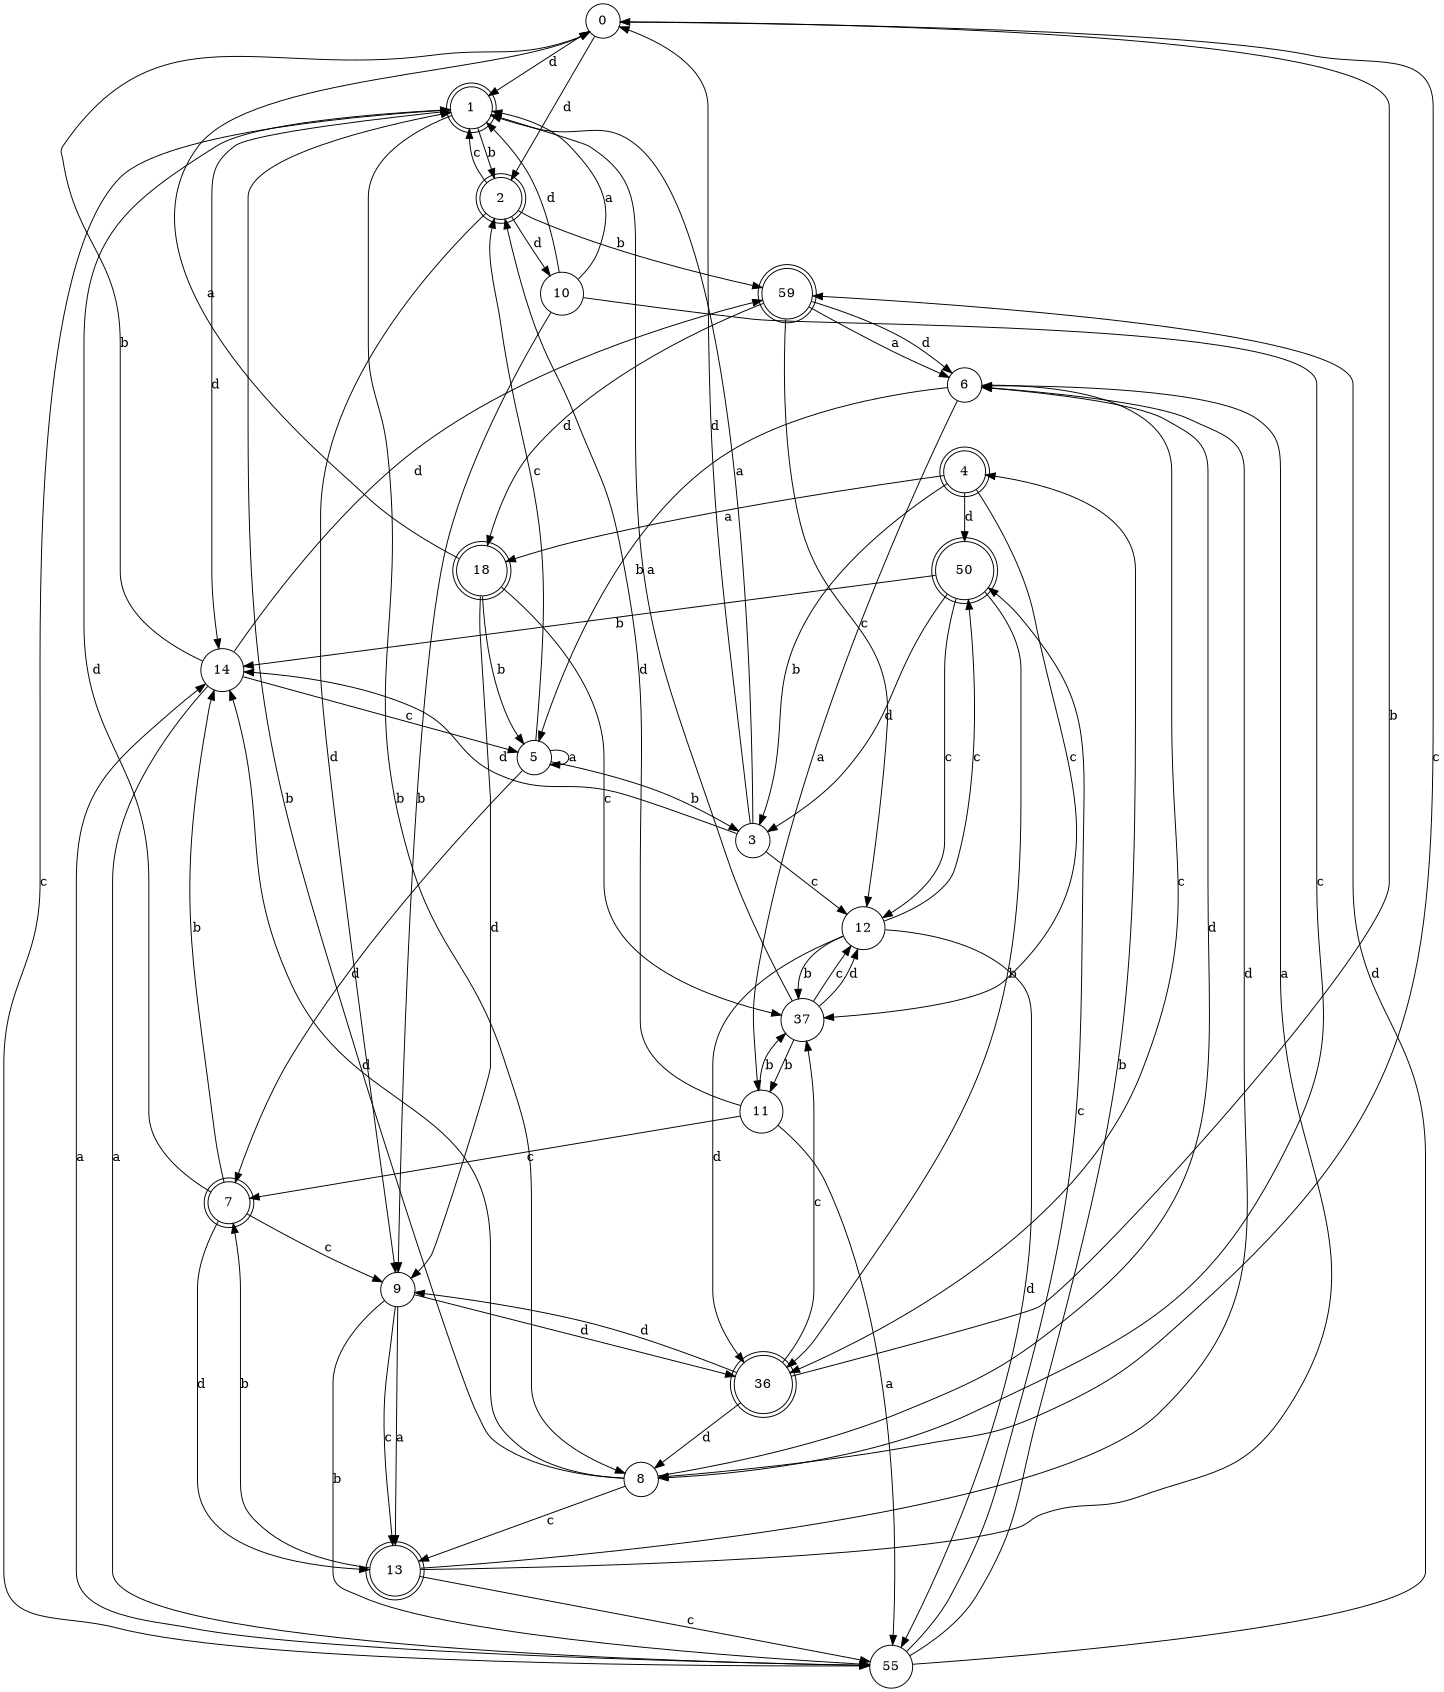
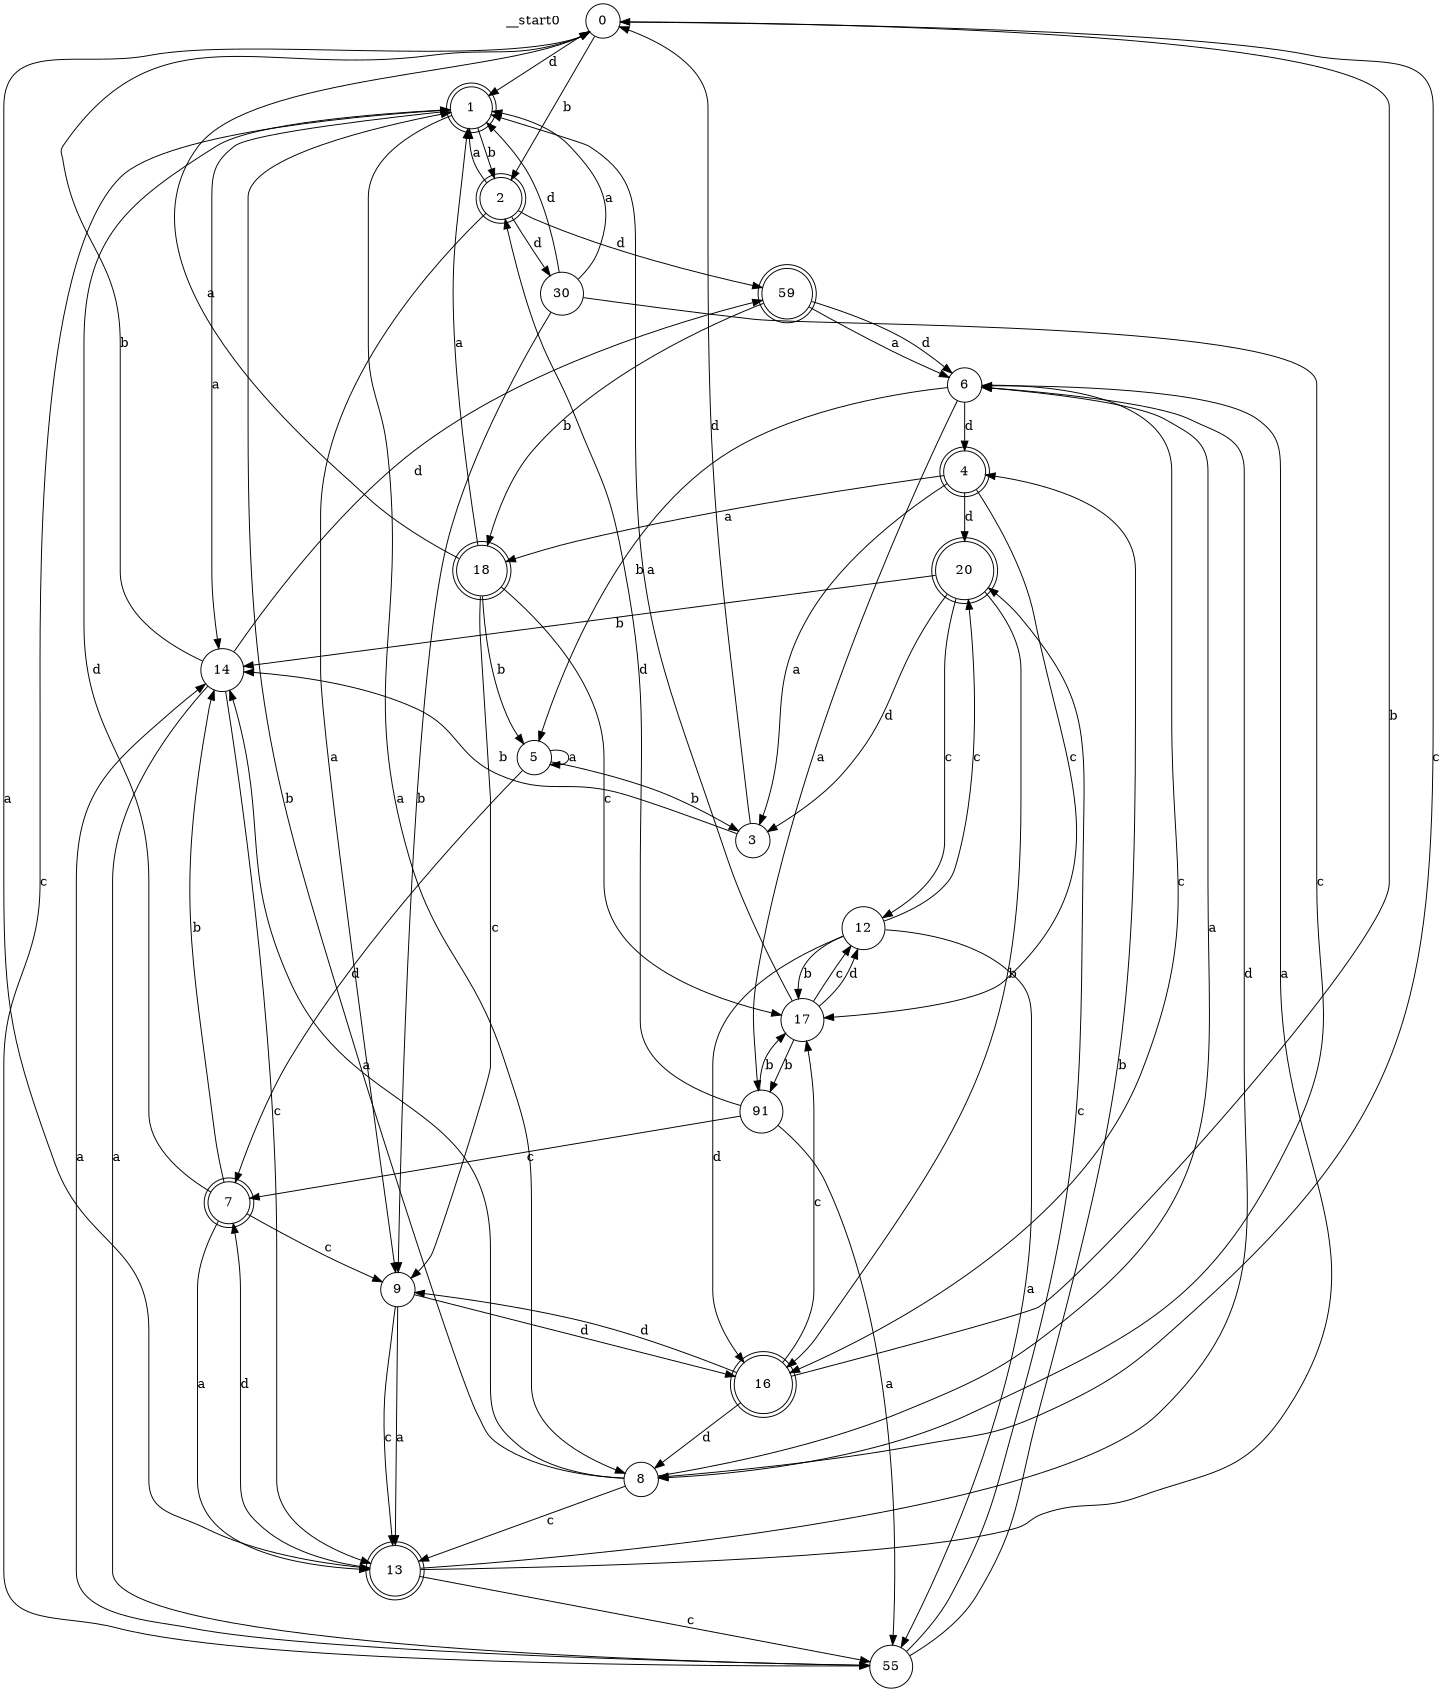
node "__start0": added
edge "0" -> "2": label "d" -> "b"
edge "2" -> "1": label "c" -> "a"
edge "2" -> "59": label "b" -> "d"
node "10": label "10" -> "30"
edge "1" -> "14": label "d" -> "a"
edge "3" -> "1": now "18" -> "1"
edge "6" -> "4": added, label "d"
edge "59" -> "18": label "d" -> "b"
edge "5" -> "2": removed, label "c"
node "50": label "50" -> "20"
edge "59" -> "12": removed, label "c"
edge "0" -> "13": added, label "a"
edge "4" -> "3": label "b" -> "a"
edge "14" -> "5": now "14" -> "13"
edge "2" -> "9": label "d" -> "a"
edge "3" -> "14": label "d" -> "b"
edge "1" -> "8": label "b" -> "a"
edge "3" -> "12": removed, label "c"
edge "18" -> "9": label "d" -> "c"
edge "8" -> "6": label "d" -> "a"
edge "55" -> "59": removed, label "d"
node "37": label "37" -> "17"
edge "8" -> "14": label "d" -> "a"
node "11": label "11" -> "91"
edge "12" -> "55": label "d" -> "a"
edge "7" -> "13": label "d" -> "a"
edge "13" -> "7": label "b" -> "d"
node "36": label "36" -> "16"
edge "9" -> "55": removed, label "b"
